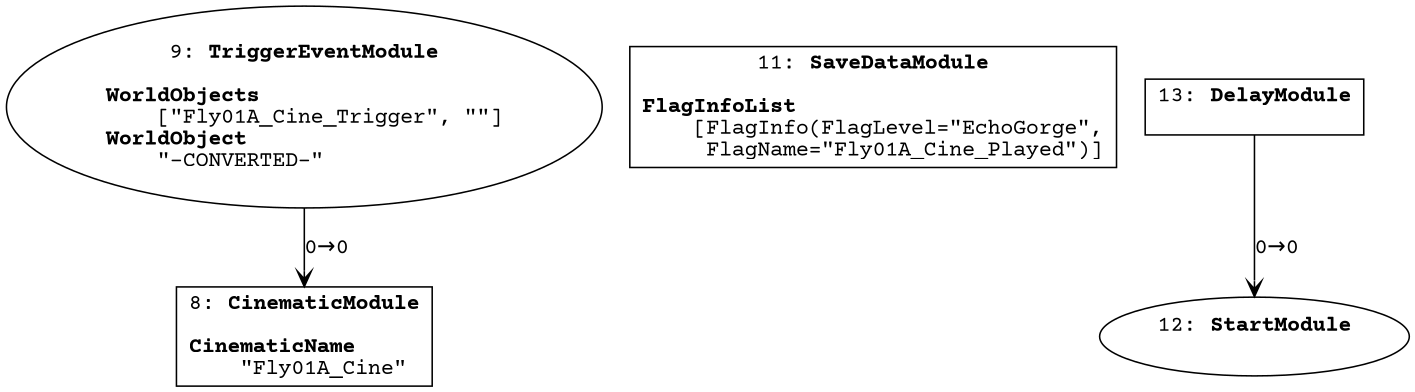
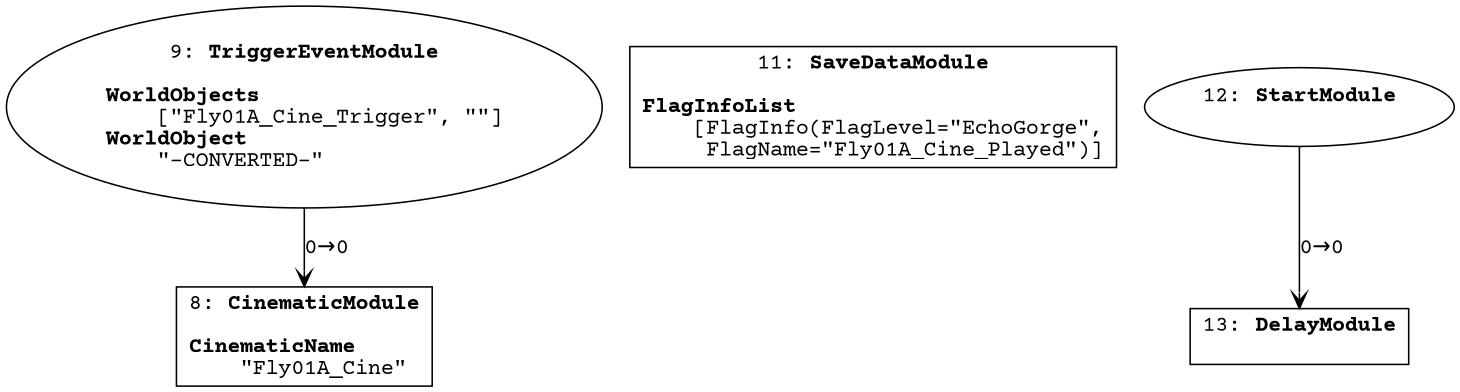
edge "13:" -> "12:": reversed
